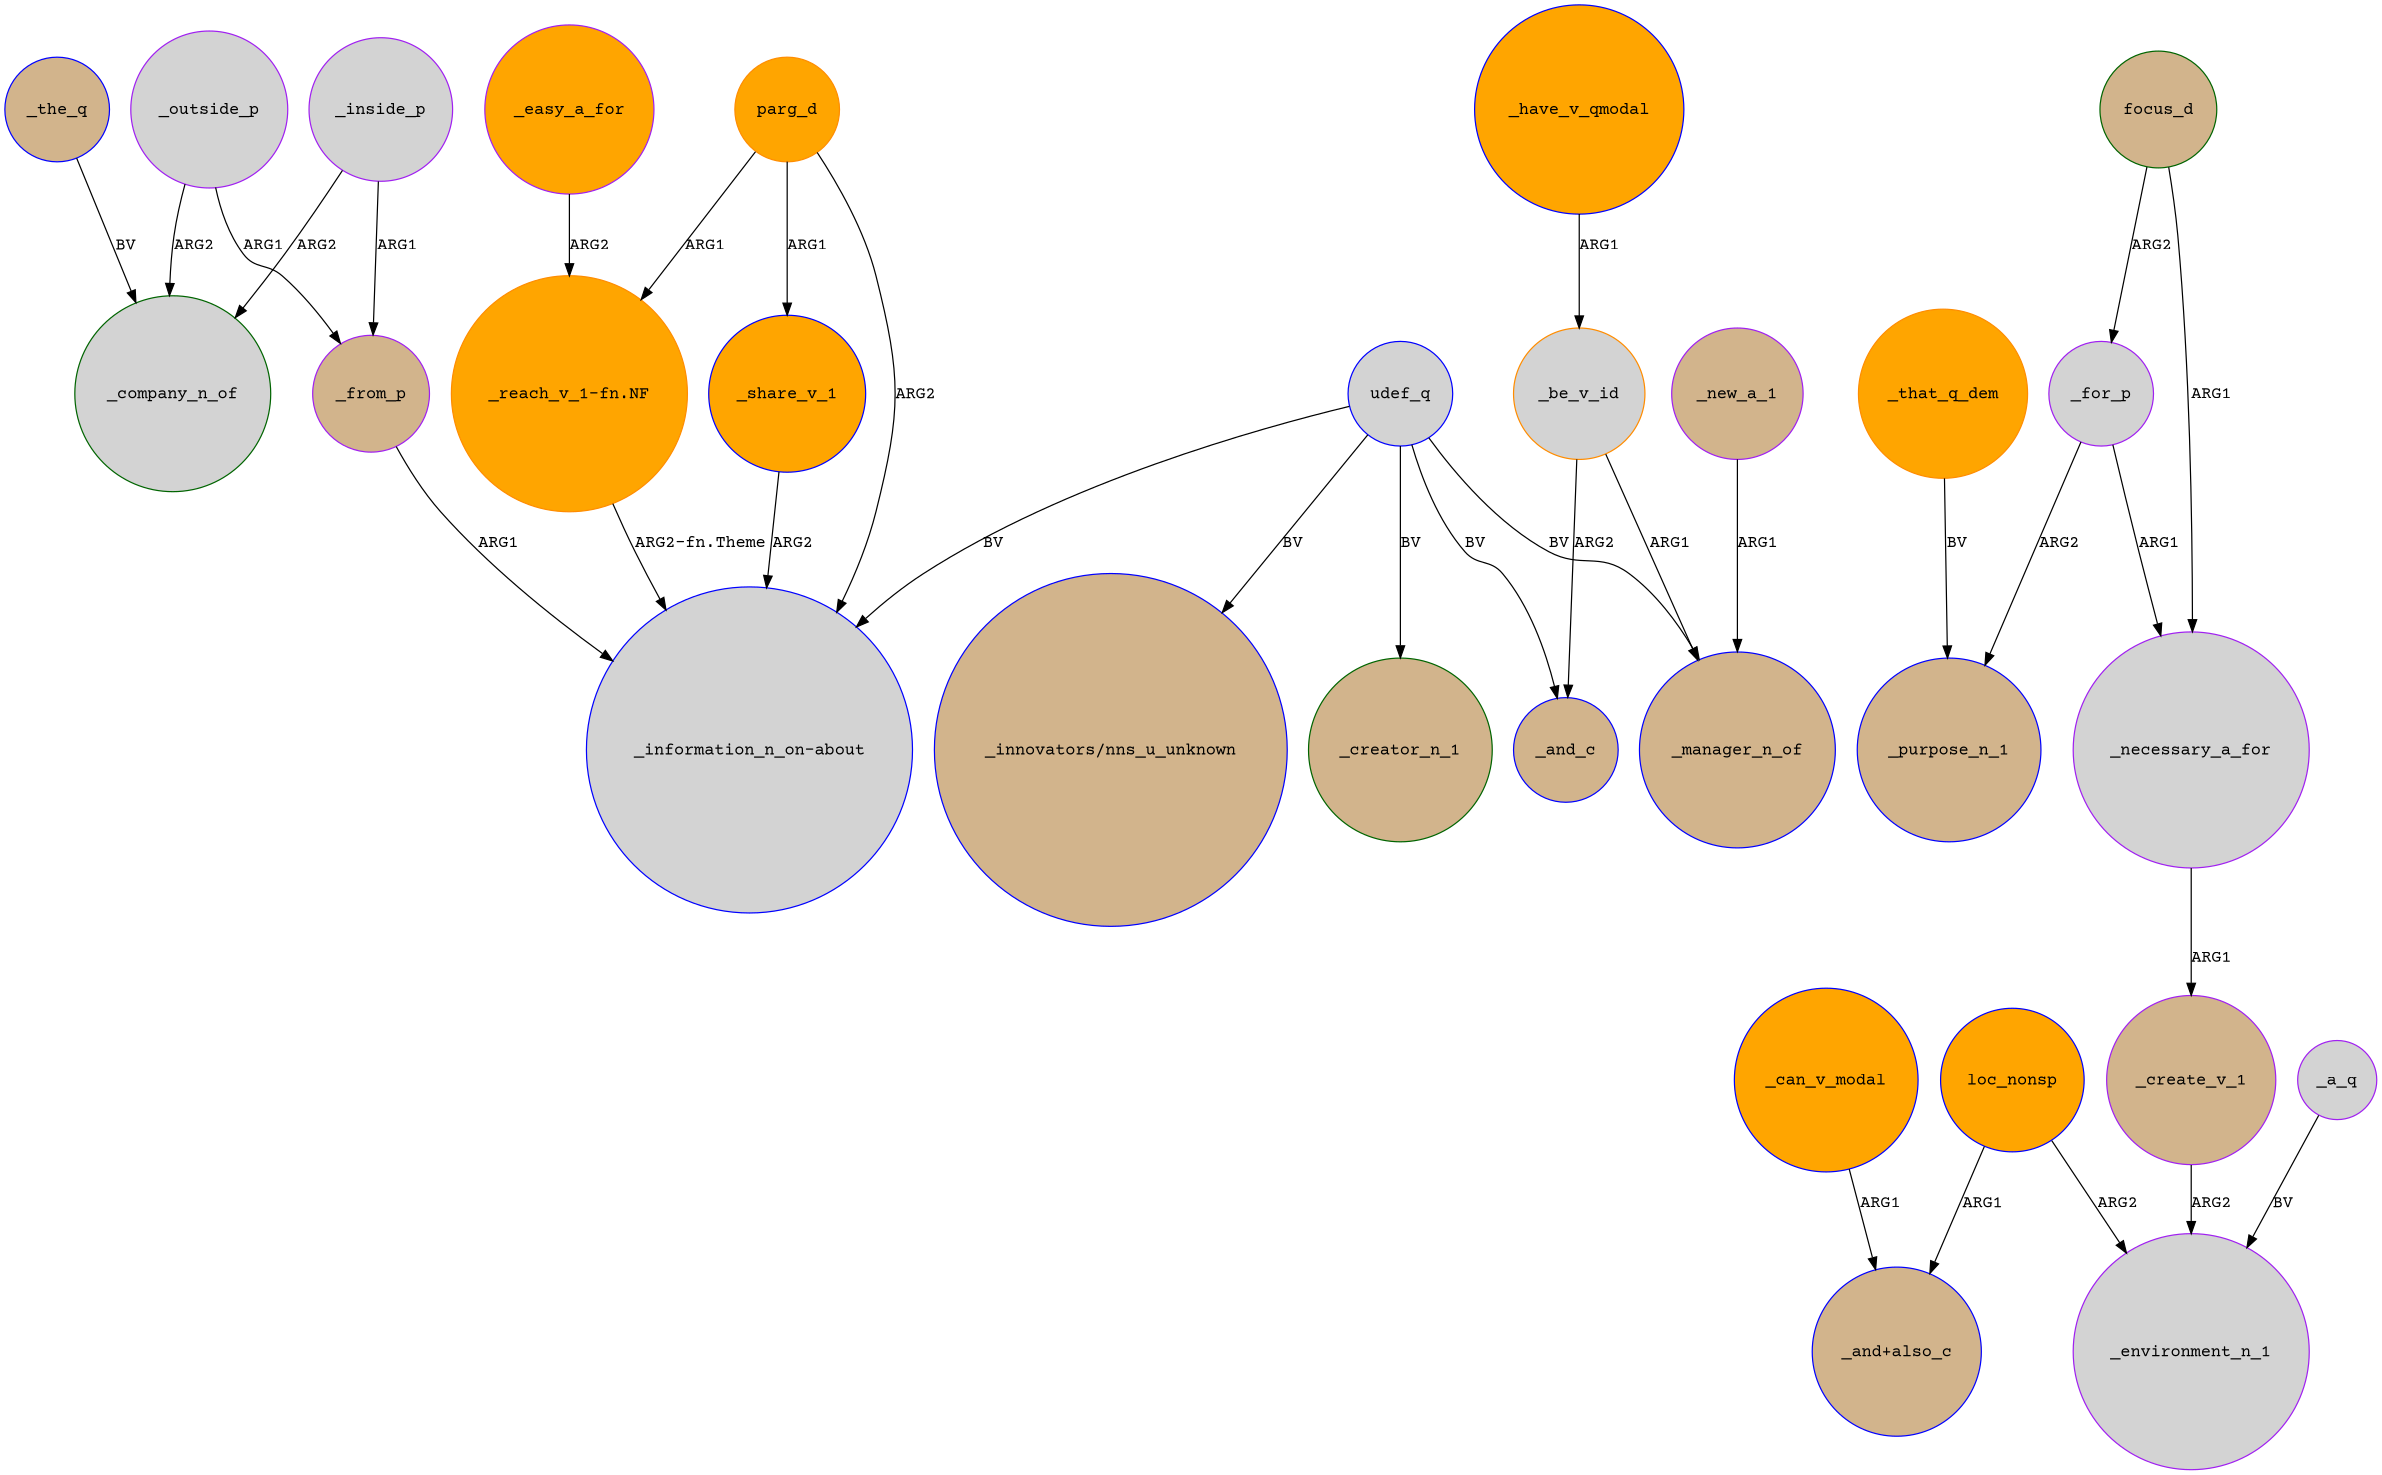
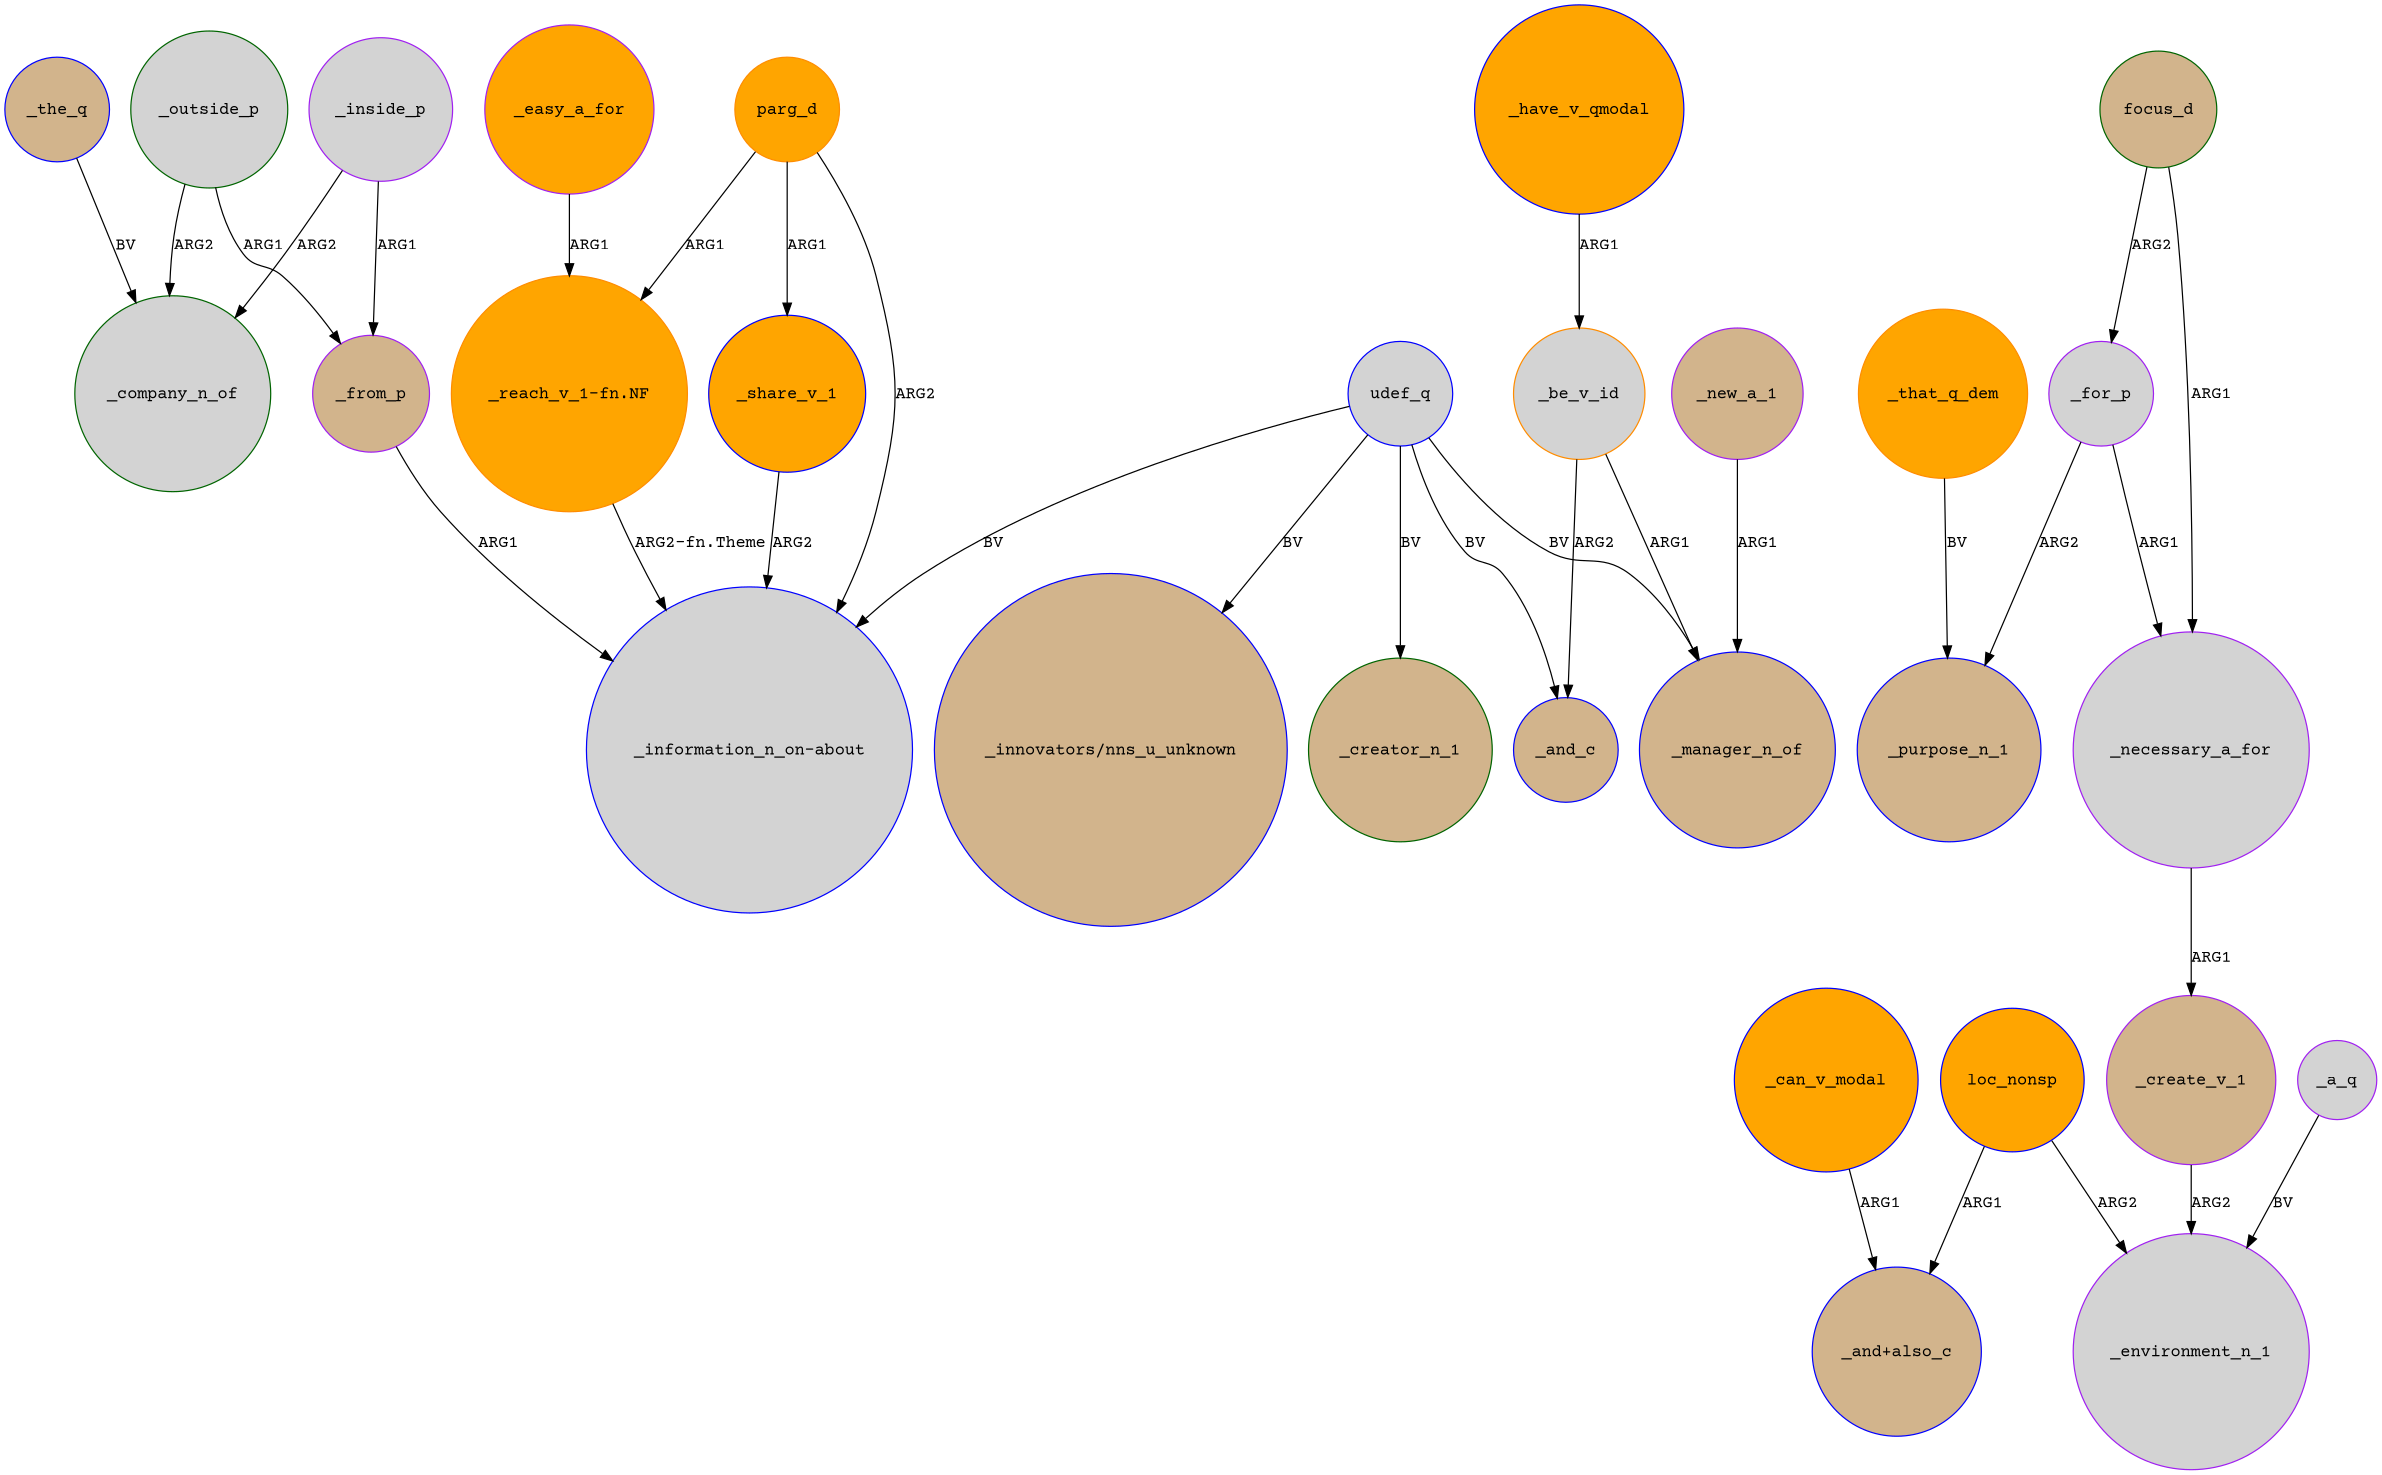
node "_outside_p": color purple -> darkgreen
edge "_easy_a_for" -> "_reach_v_1-fn.NF": label "ARG2" -> "ARG1"
